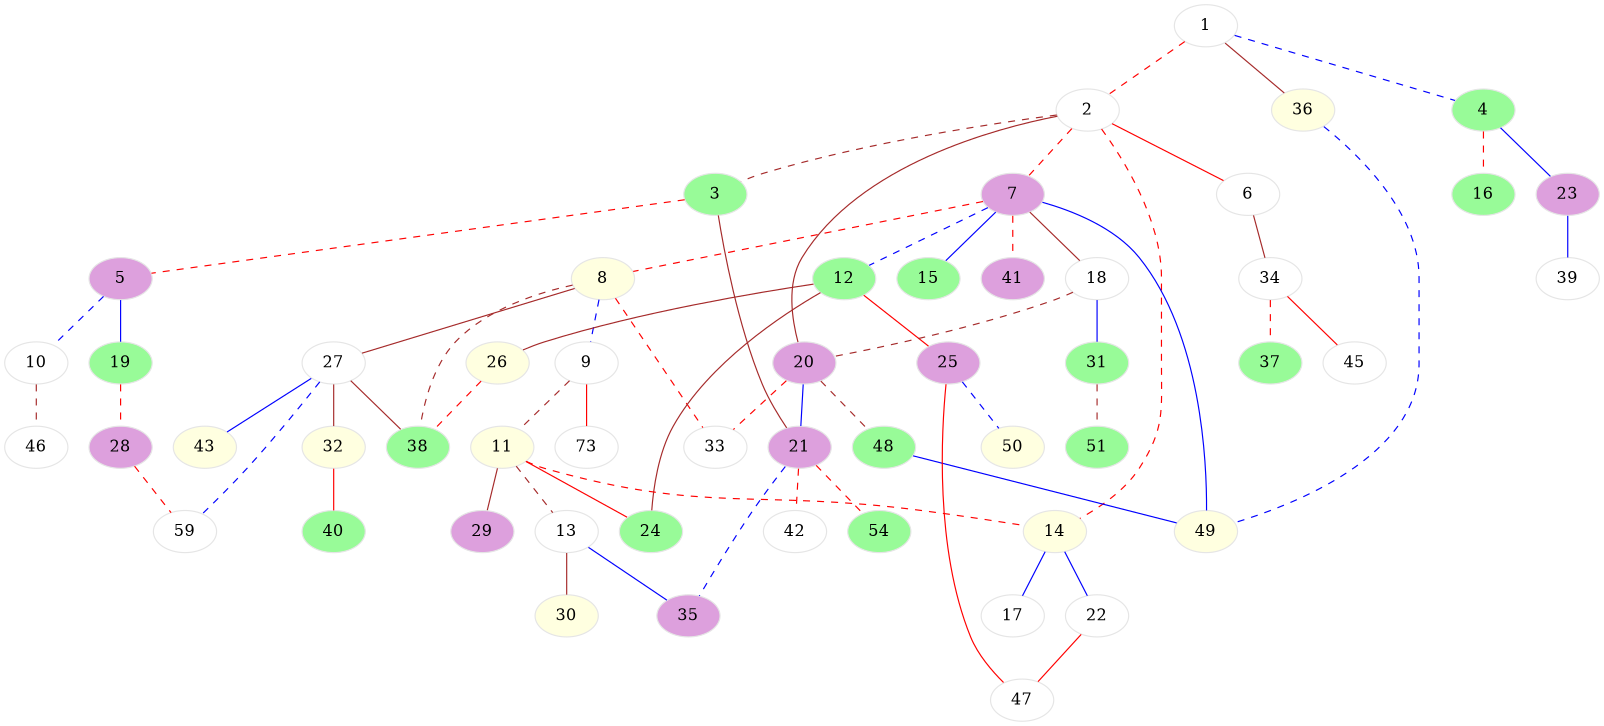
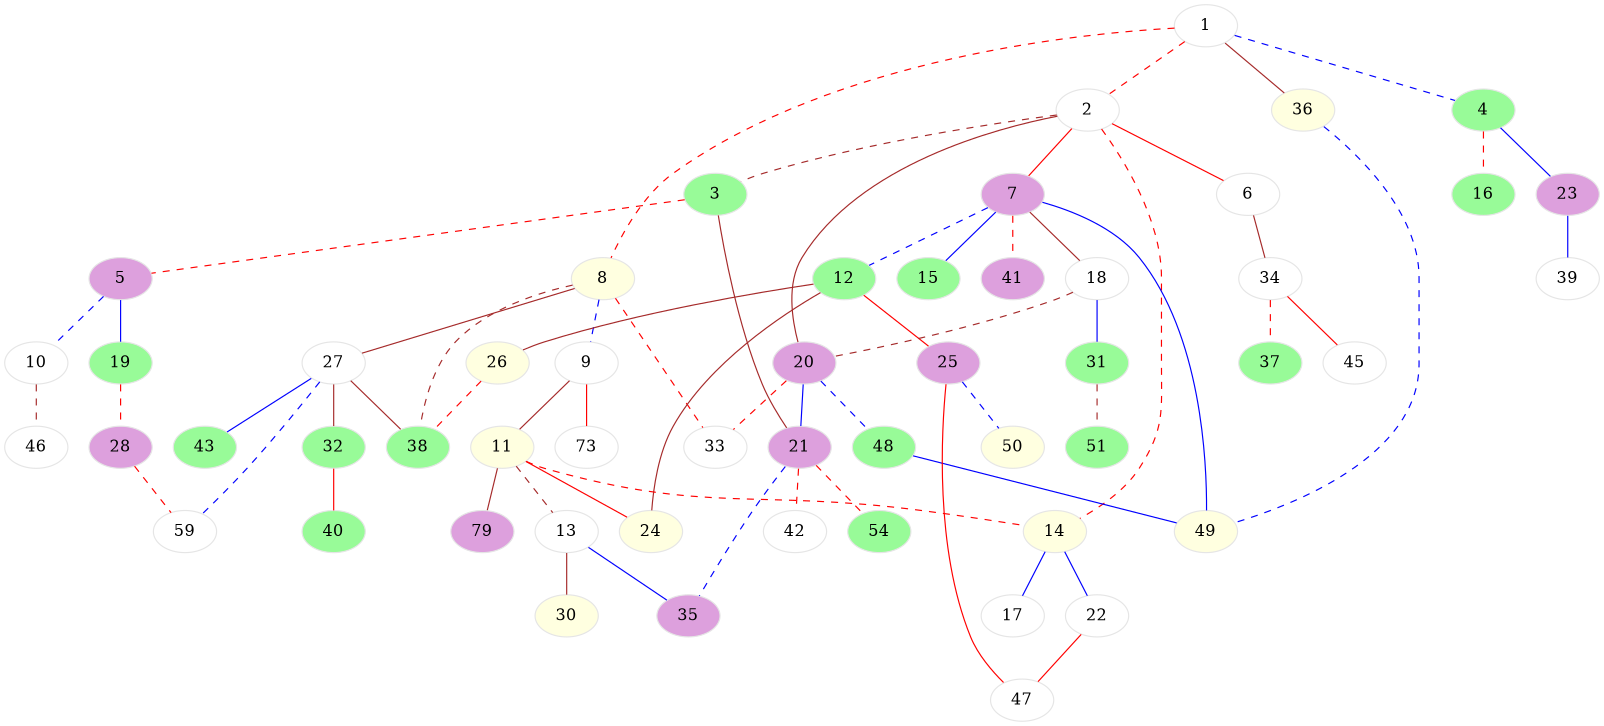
edge "2" -- "7": style dashed -> solid
edge "7" -- "8": now "1" -- "8"
edge "9" -- "11": style dashed -> solid
edge "20" -- "48": color brown -> blue
node "43": fillcolor lightyellow -> palegreen
node "32": fillcolor lightyellow -> palegreen
node "29": label "29" -> "79"
node "24": fillcolor palegreen -> lightyellow
